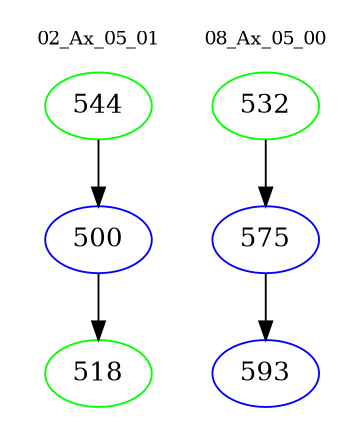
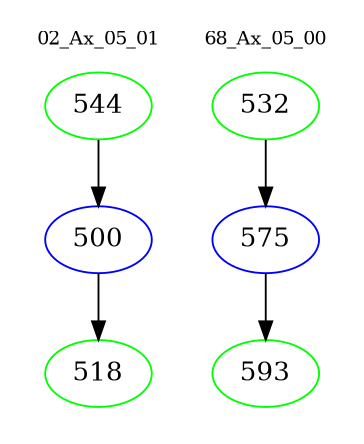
cluster "08_Ax_05_00": label "08_Ax_05_00" -> "68_Ax_05_00"
node "593": color blue -> green
